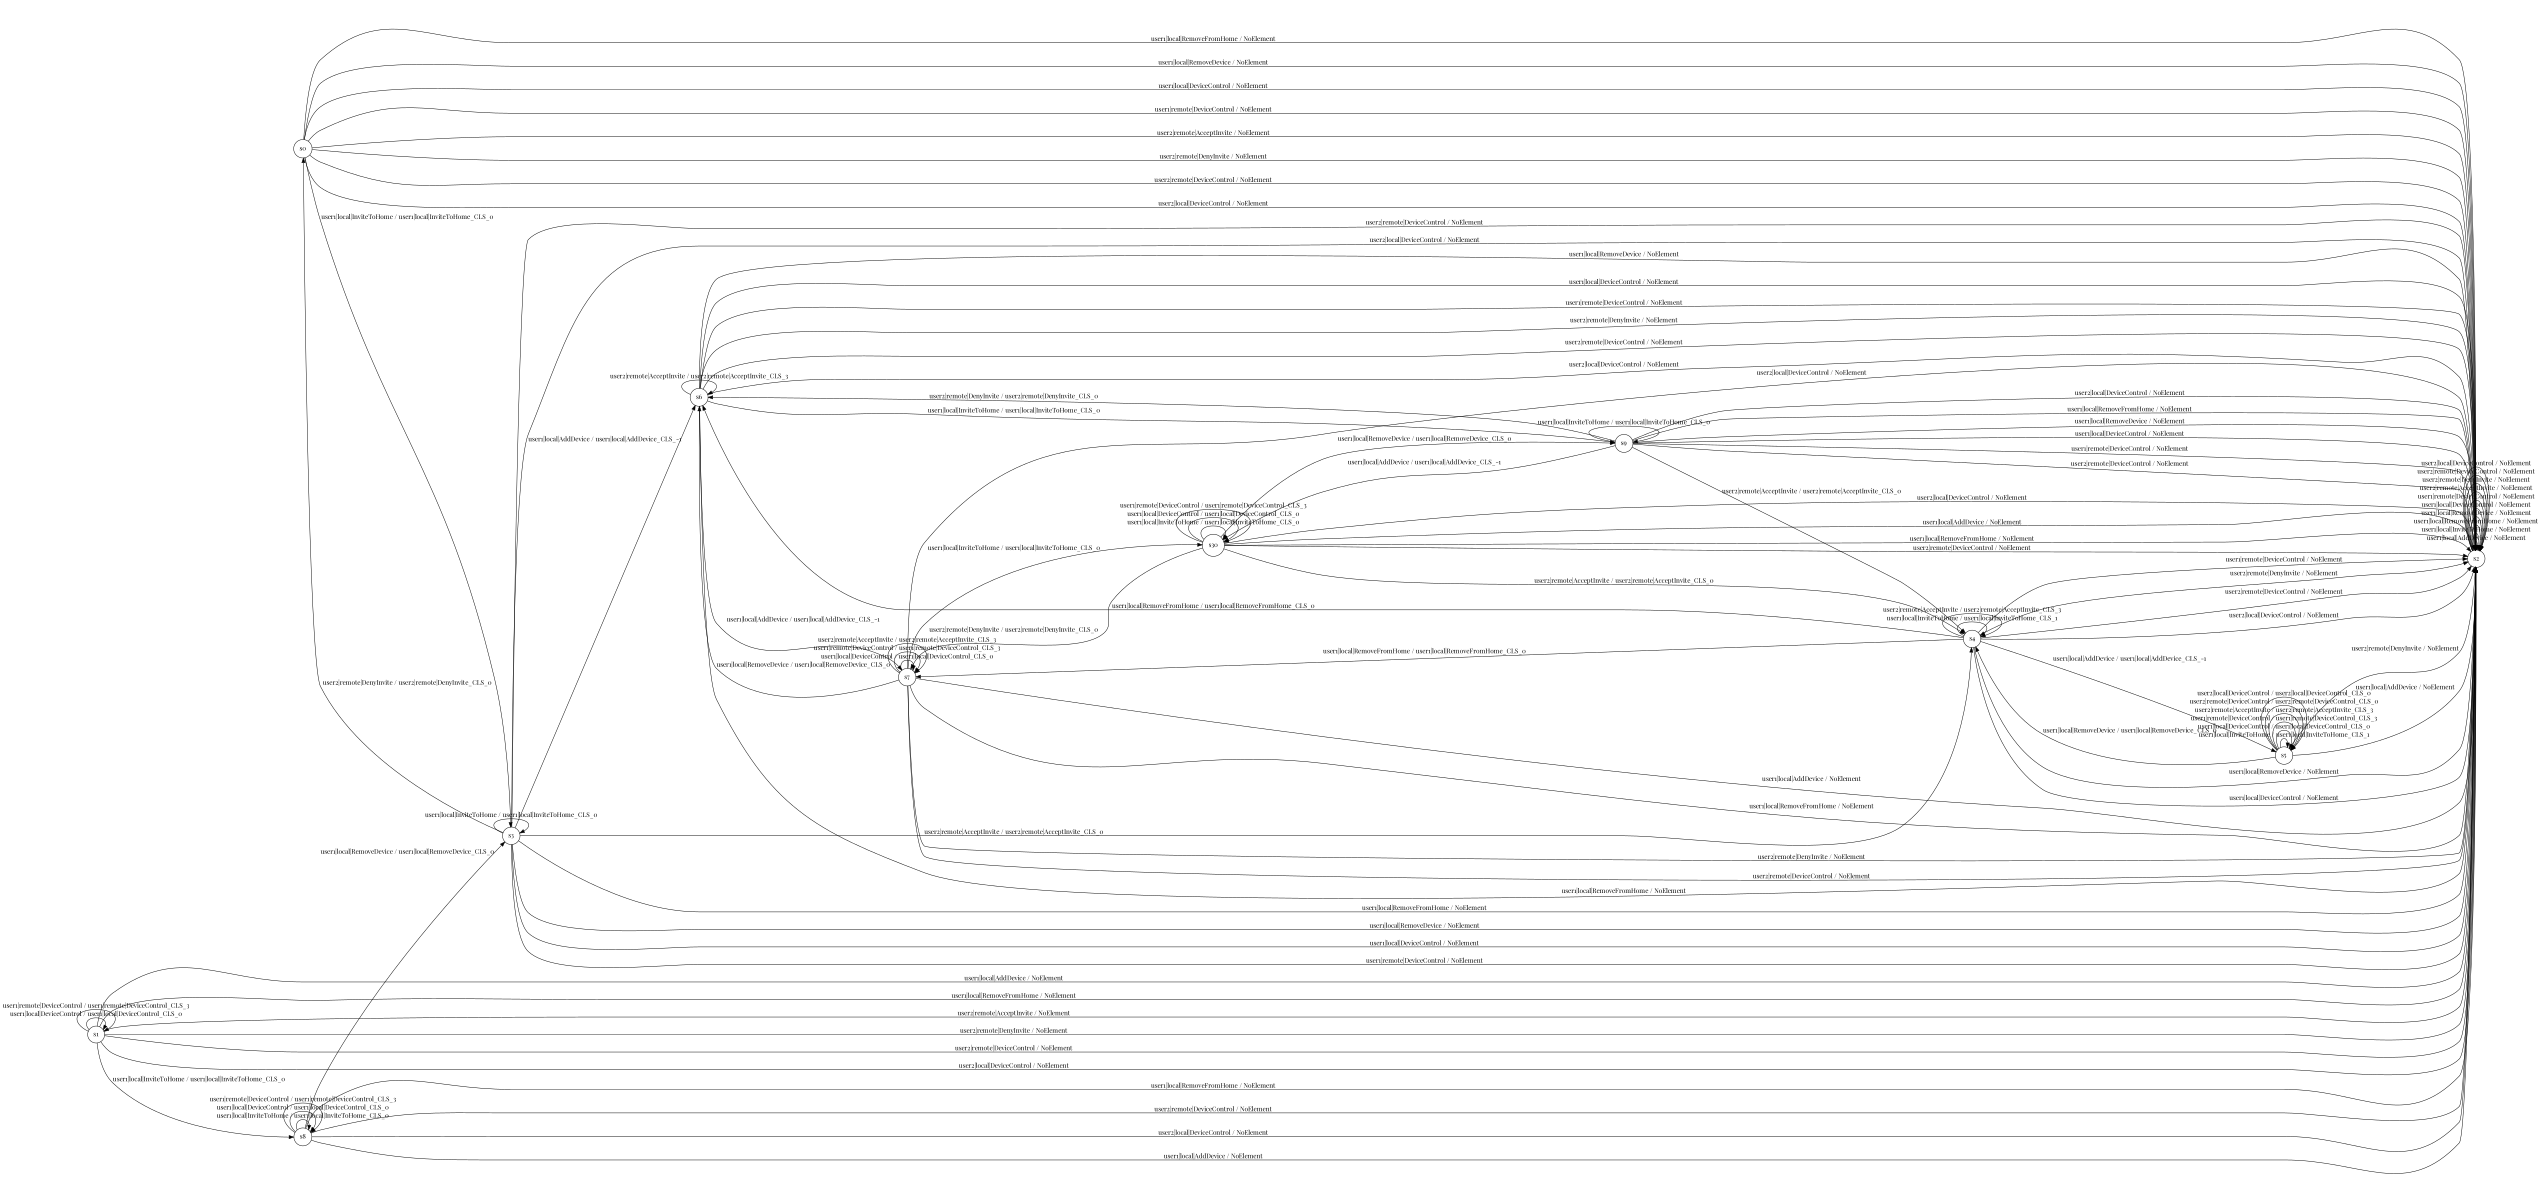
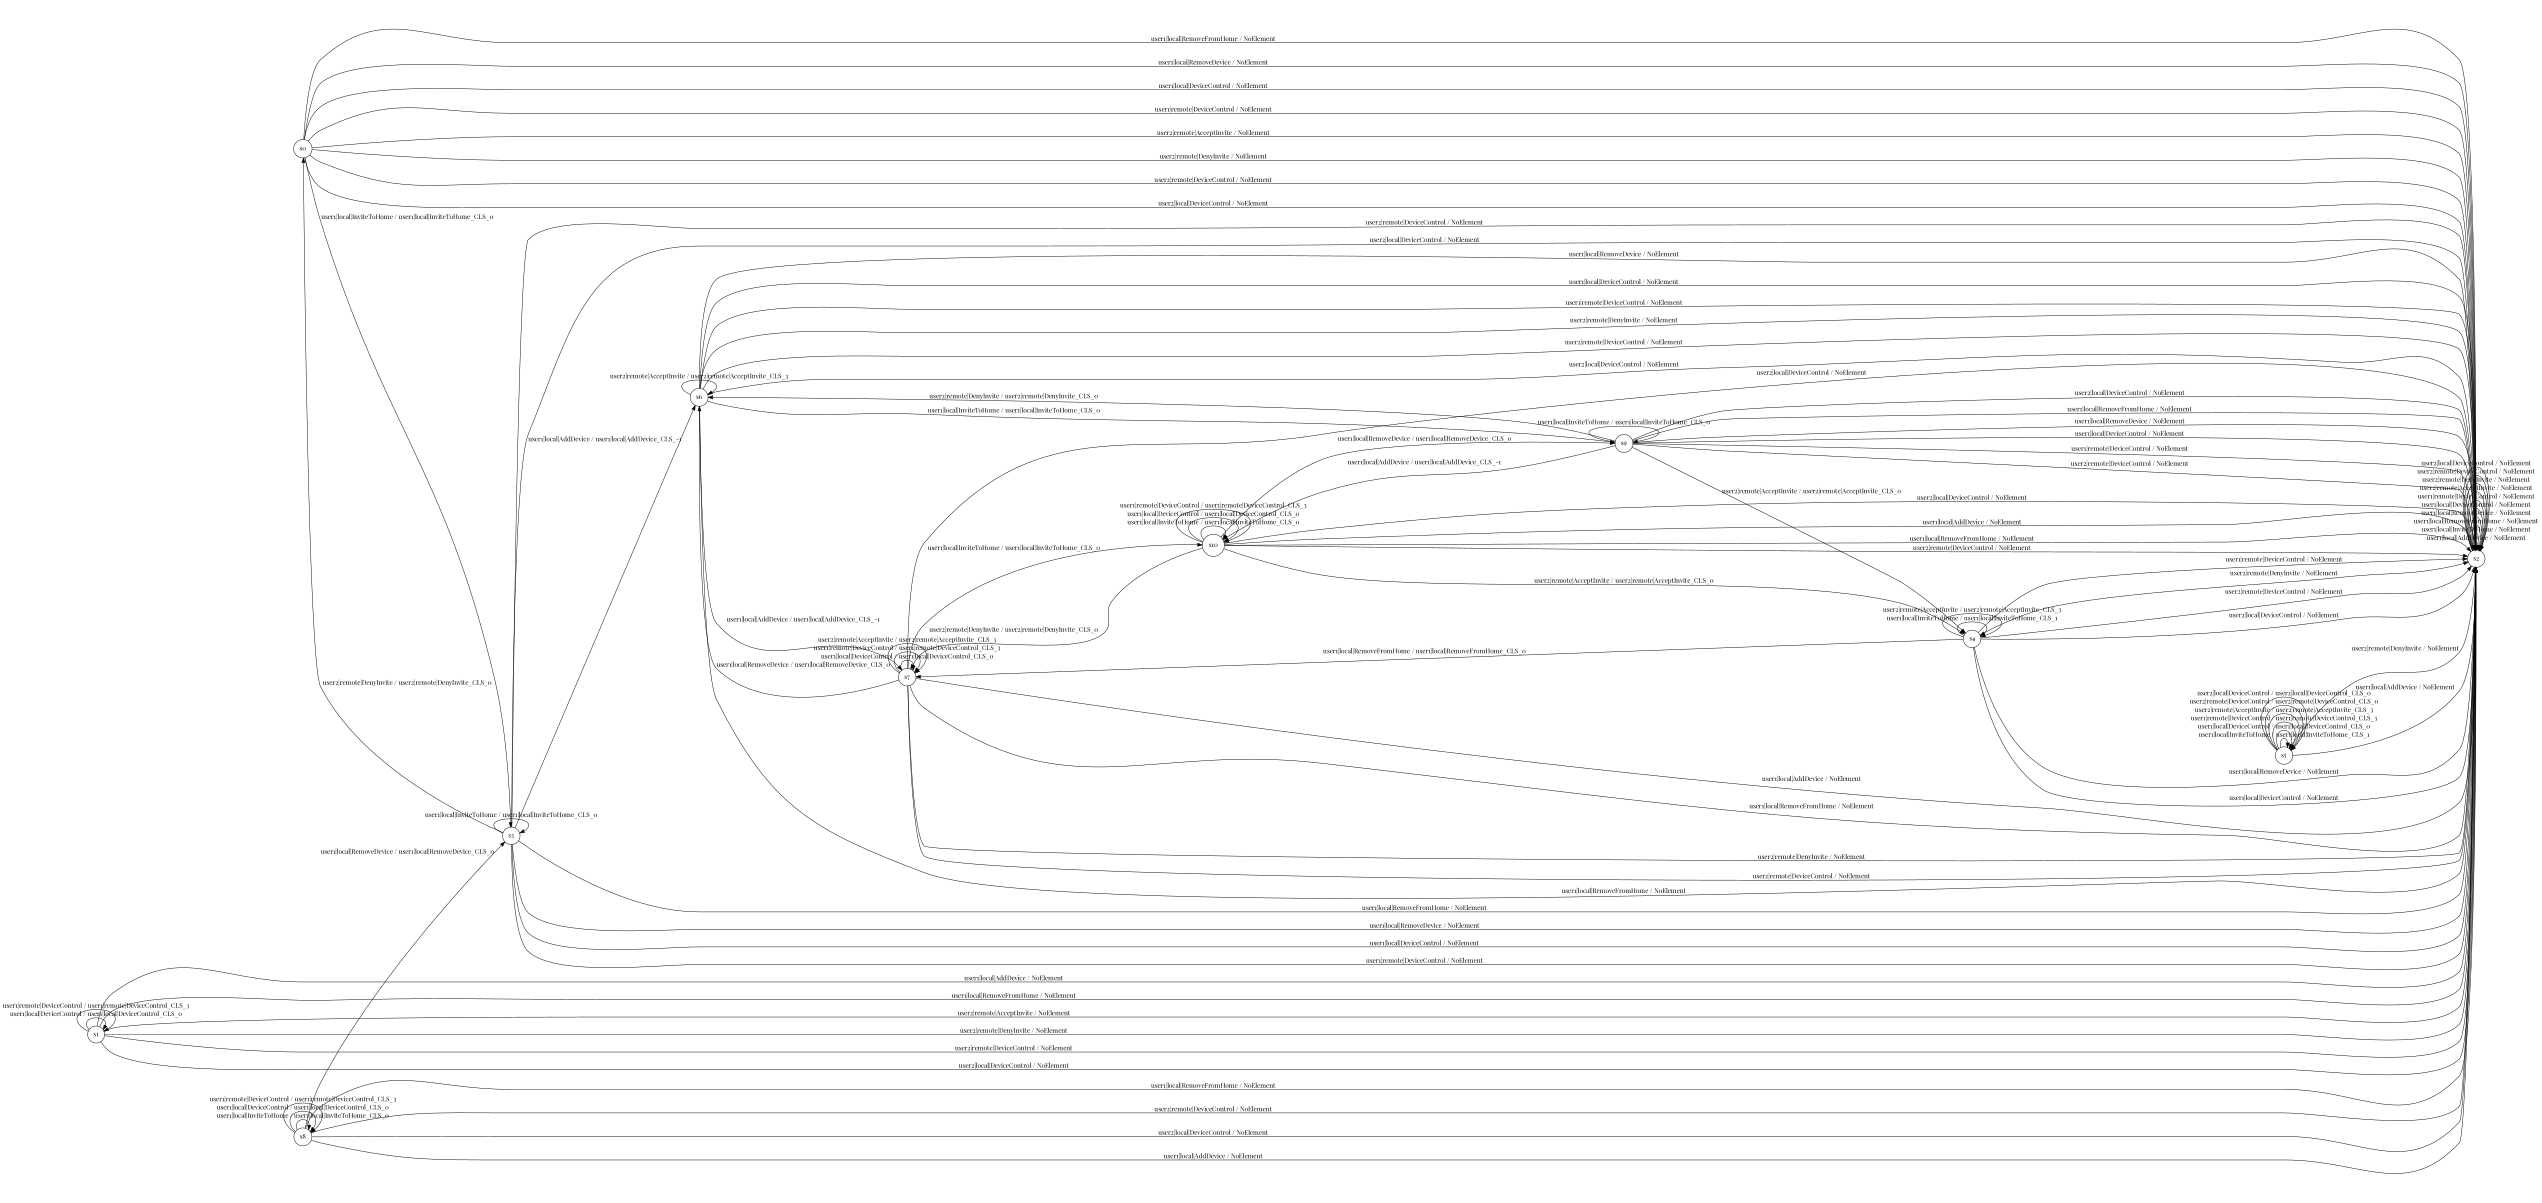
node "s30": label "s30" -> "s10"
edge "s4" -> "s6": removed, label "user1|local|RemoveFromHome / user1|local|RemoveFromHome_CLS_0"
edge "s4" -> "s5": removed, label "user1|local|AddDevice / user1|local|AddDevice_CLS_-1"
edge "s5" -> "s4": removed, label "user1|local|RemoveDevice / user1|local|RemoveDevice_CLS_0"
edge "s3" -> "s4": removed, label "user2|remote|AcceptInvite / user2|remote|AcceptInvite_CLS_0"
edge "s1" -> "s8": removed, label "user1|local|InviteToHome / user1|local|InviteToHome_CLS_0"
